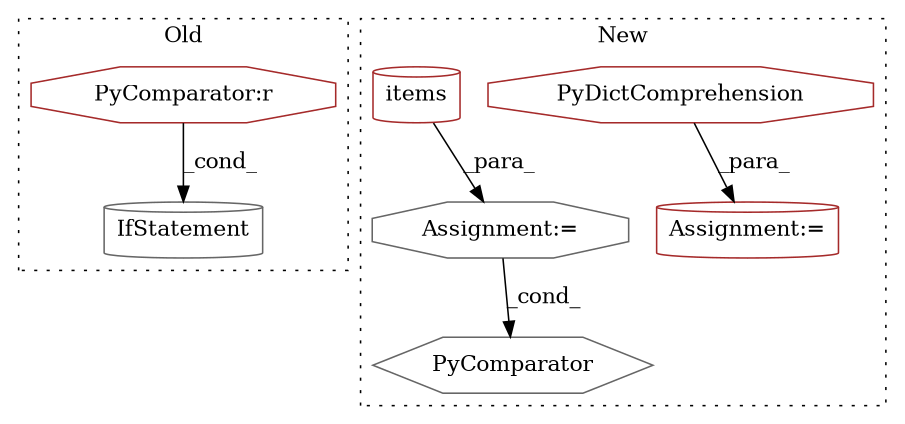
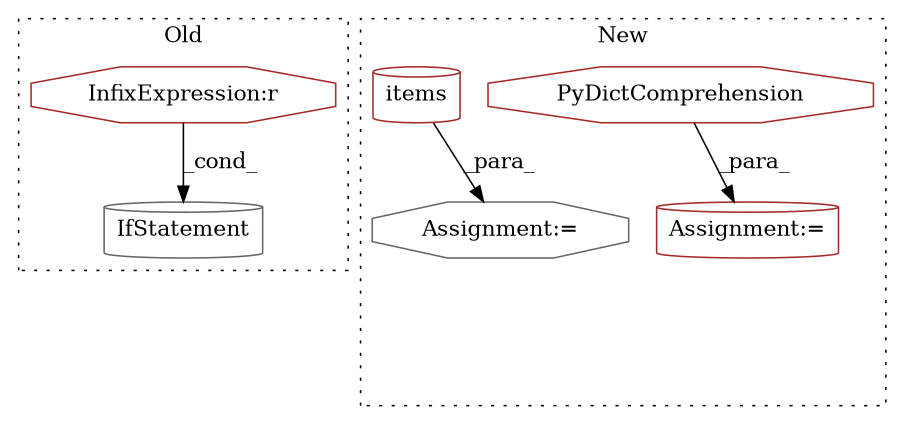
node "PyComparator:r": label "PyComparator:r" -> "InfixExpression:r"
node "PyComparator": removed
